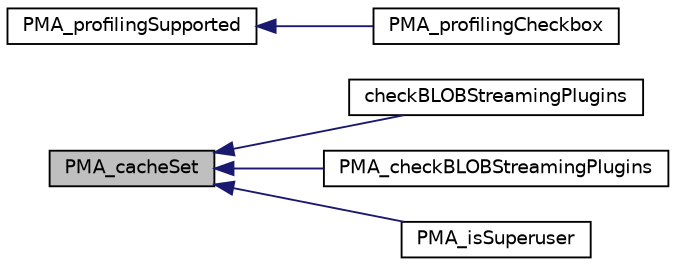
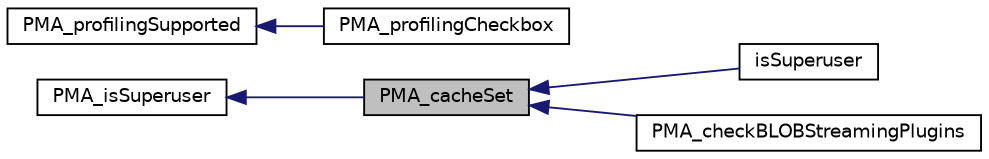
node "checkBLOBStreamingPlugins": label "checkBLOBStreamingPlugins" -> "isSuperuser"
edge "PMA_isSuperuser" -> "PMA_cacheSet": reversed
